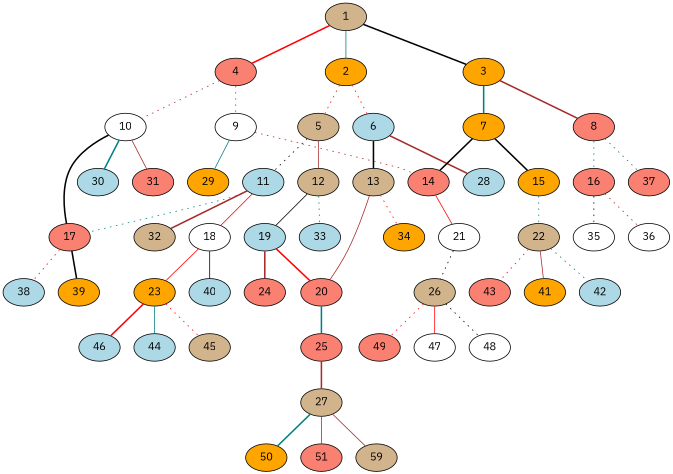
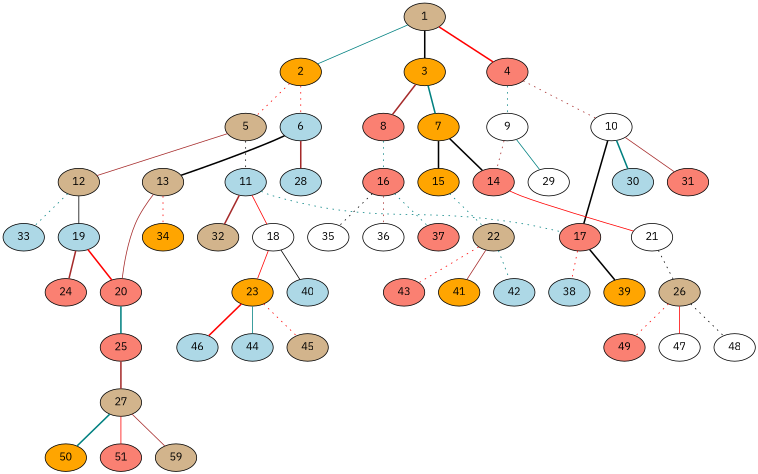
edge "8" -- "37": now "16" -- "37"
node "29": fillcolor orange -> white
